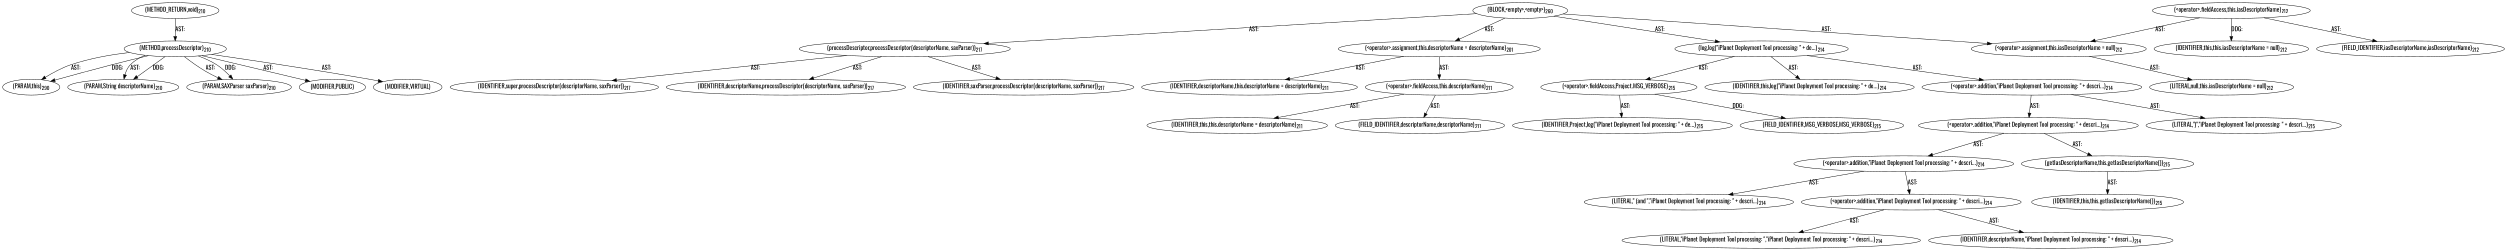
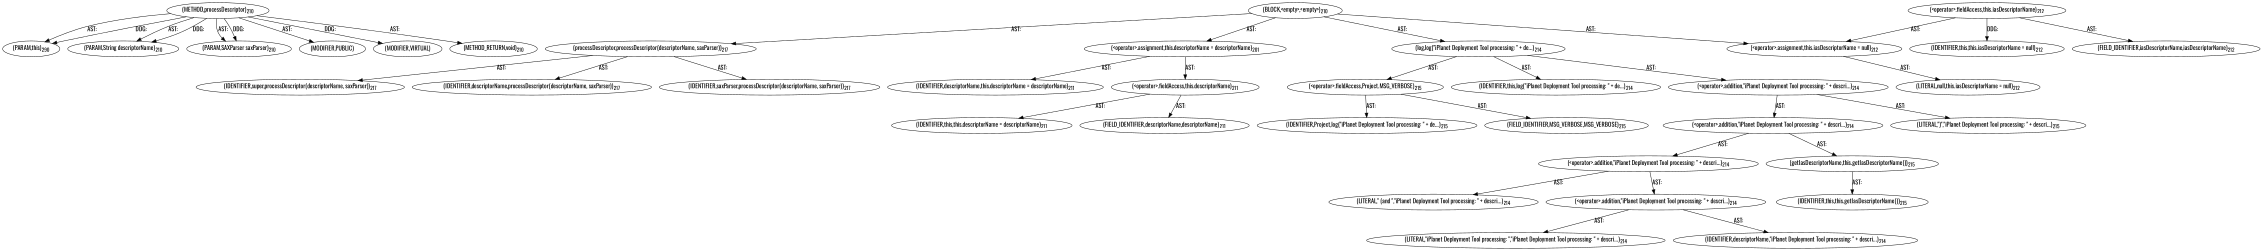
node "(BLOCK,<empty>,<empty>)": text "260" -> "210"
edge "(METHOD_RETURN,void)" -> "(METHOD,processDescriptor)": reversed
edge "(METHOD,processDescriptor)" -> "(MODIFIER,VIRTUAL)": label "AST: " -> "DDG: "
edge "(<operator>.fieldAccess,Project.MSG_VERBOSE)" -> "(FIELD_IDENTIFIER,MSG_VERBOSE,MSG_VERBOSE)": label "DDG: " -> "AST: "
